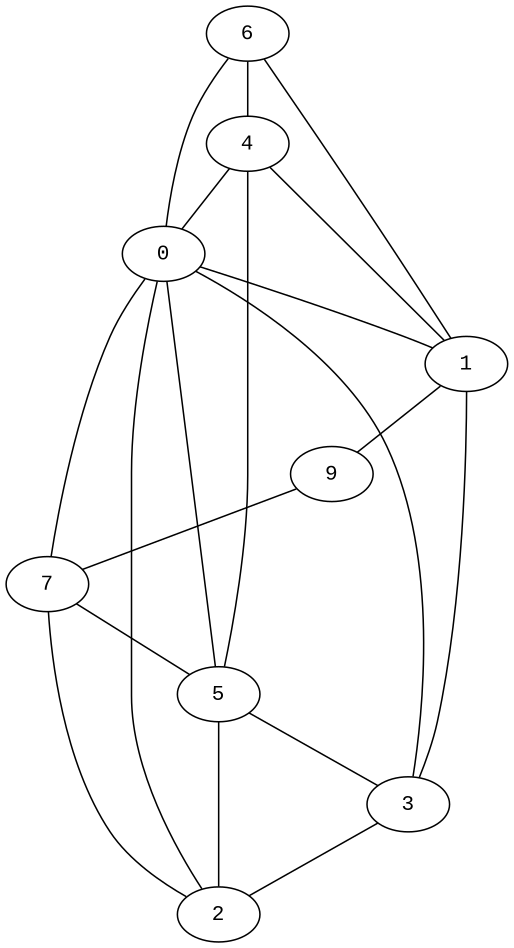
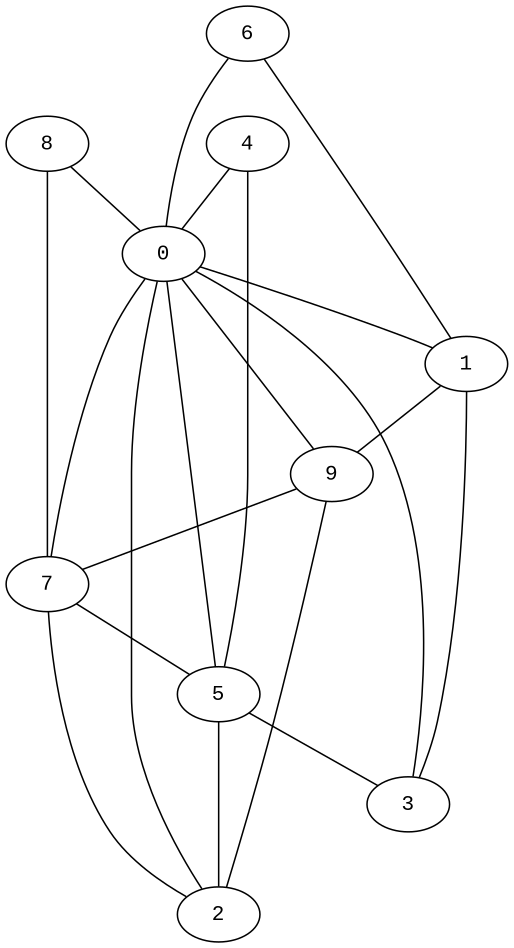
edge "6" -- "4": removed
node "8": added
edge "4" -- "1": removed
edge "0" -- "9": added
edge "3" -- "2": now "9" -- "2"
